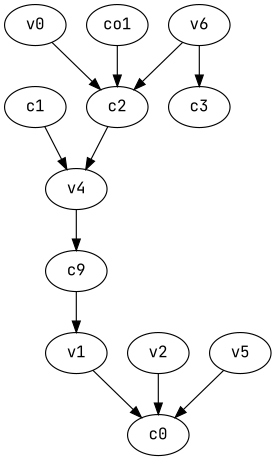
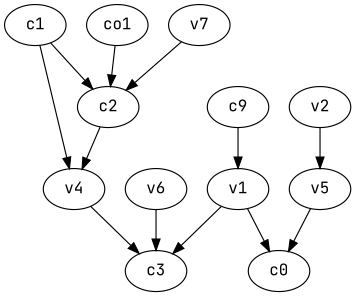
node "v0": label "v0" -> "v7"
edge "v6" -> "c2": now "c1" -> "c2"
edge "v4" -> "c9": now "v4" -> "c3"
edge "v1" -> "c3": added
edge "v2" -> "c0": now "v2" -> "v5"
